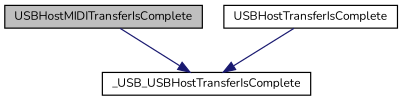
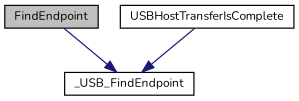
node "USBHostMIDITransferIsComplete": label "USBHostMIDITransferIsComplete" -> "FindEndpoint"
node "_USB_USBHostTransferIsComplete": label "_USB_USBHostTransferIsComplete" -> "_USB_FindEndpoint"
